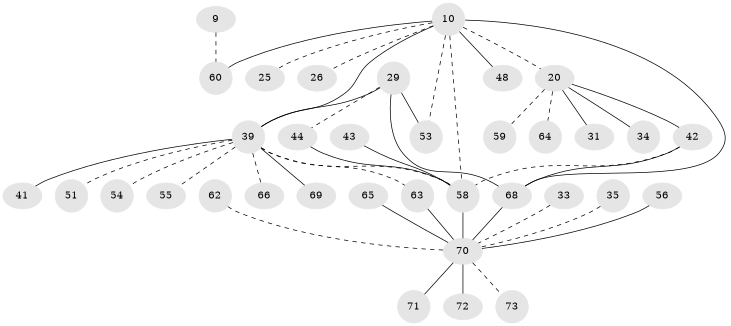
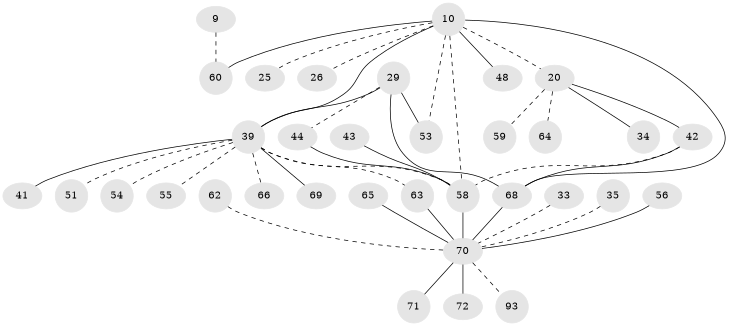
node "31": removed
node "73": label "73" -> "93"
